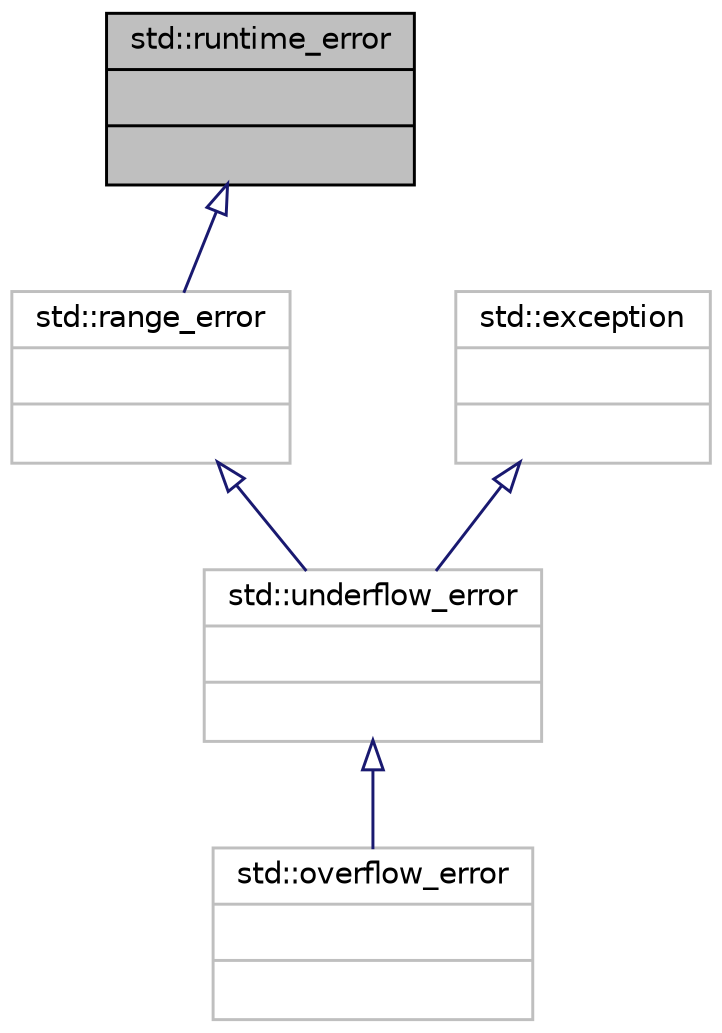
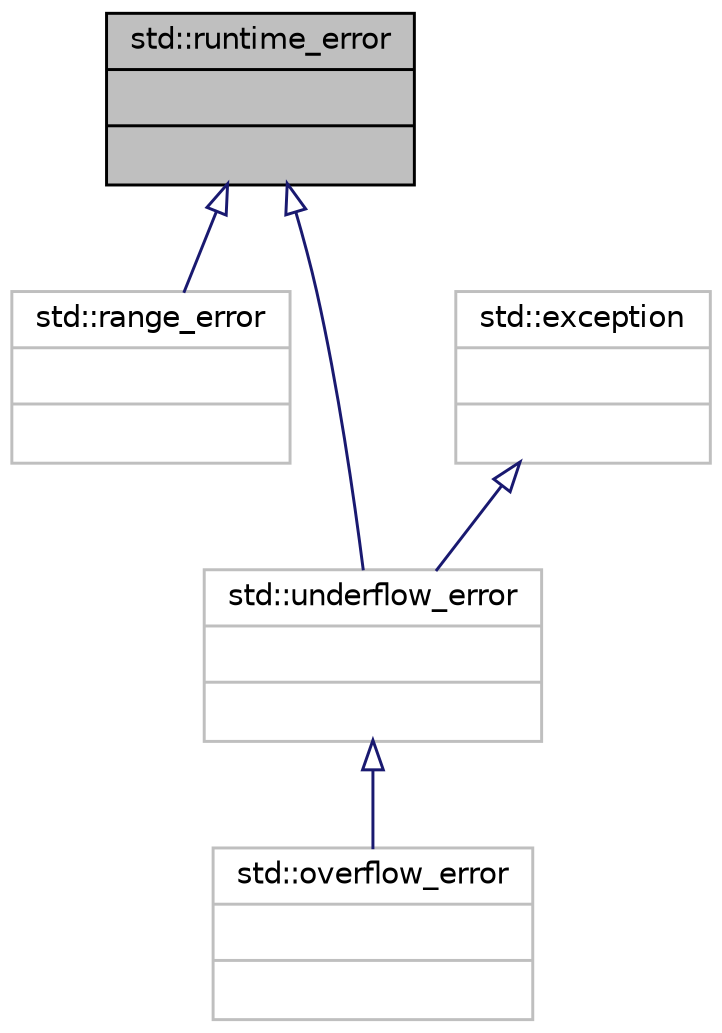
edge "std::underflow_error" -> "std::range_error": now "std::underflow_error" -> "std::runtime_error"
